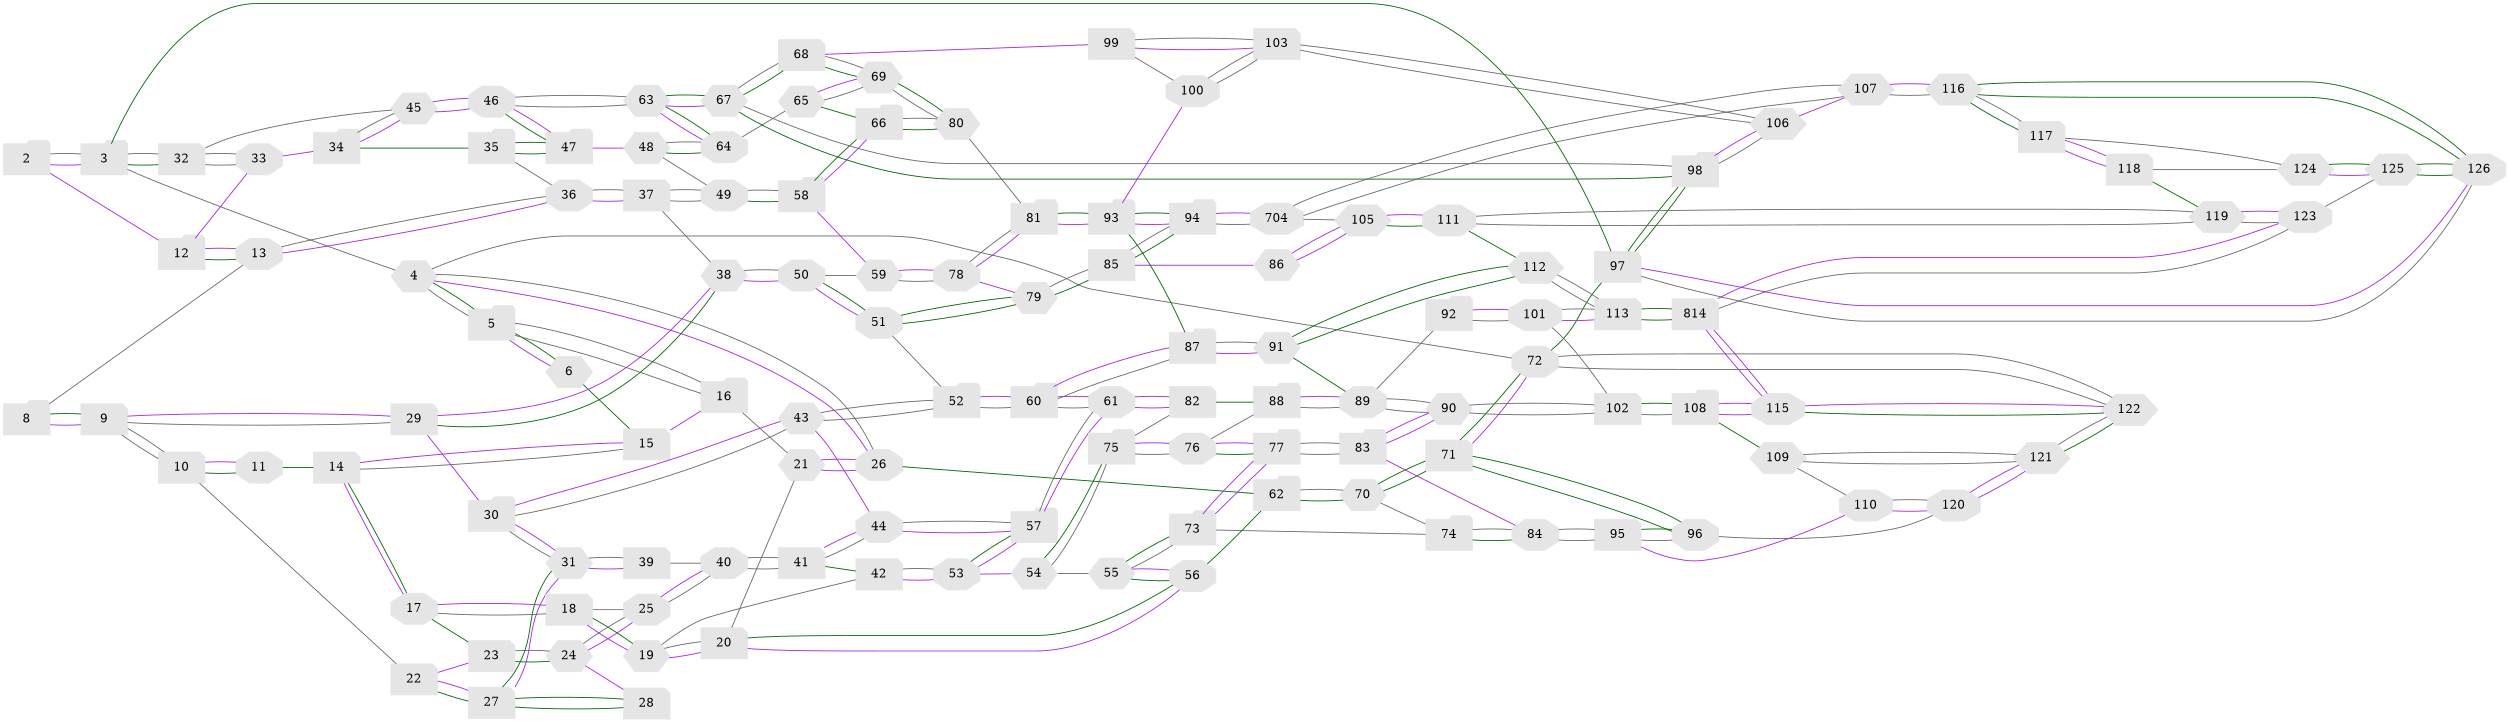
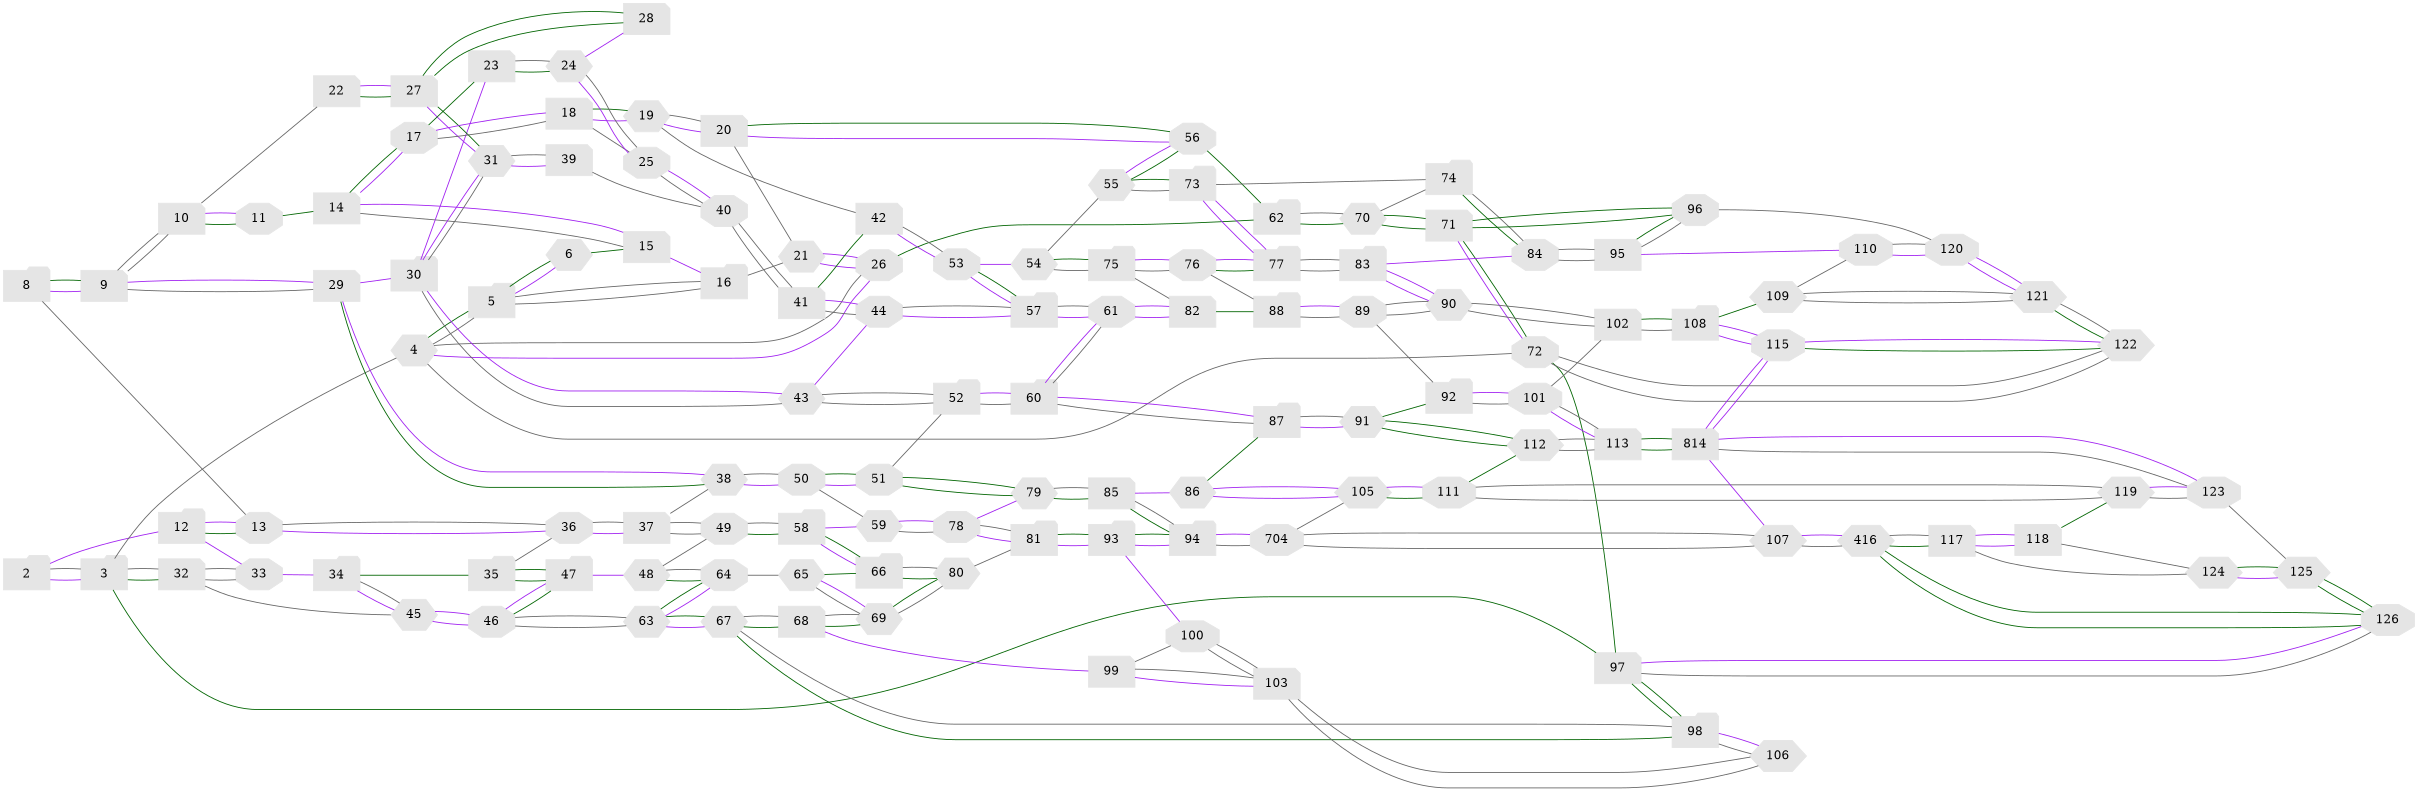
node "116": label "116" -> "416"
edge "107" -- "106": now "107" -- "814"
edge "93" -- "87": now "86" -- "87"
edge "91" -- "89": now "91" -- "92"
edge "23" -- "22": now "23" -- "30"
